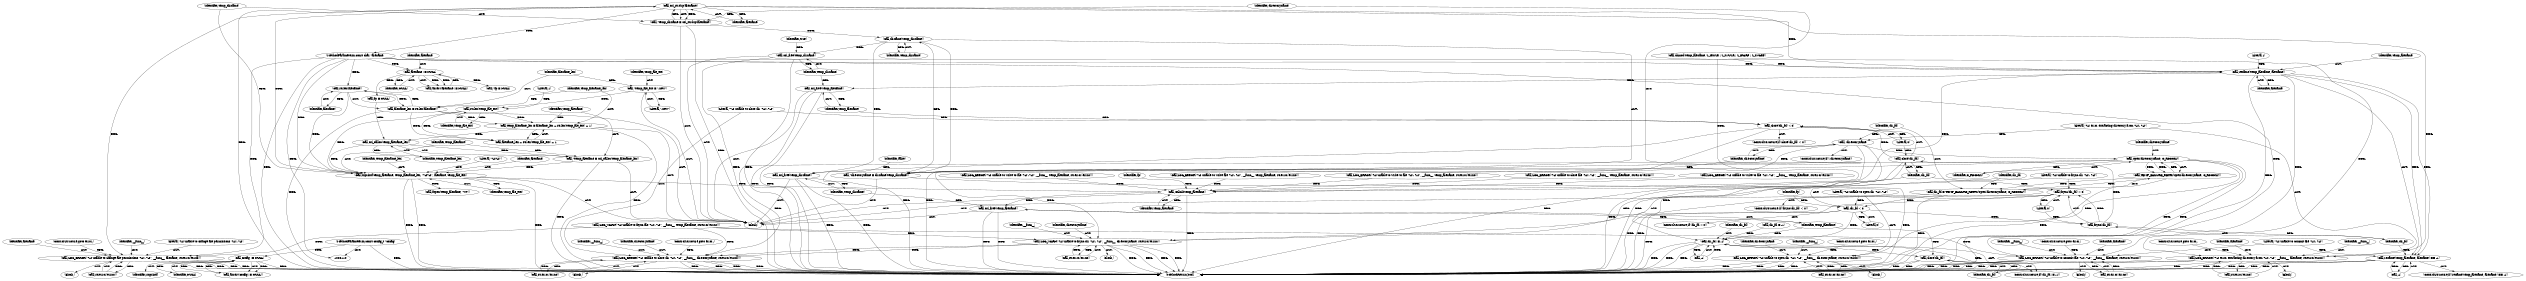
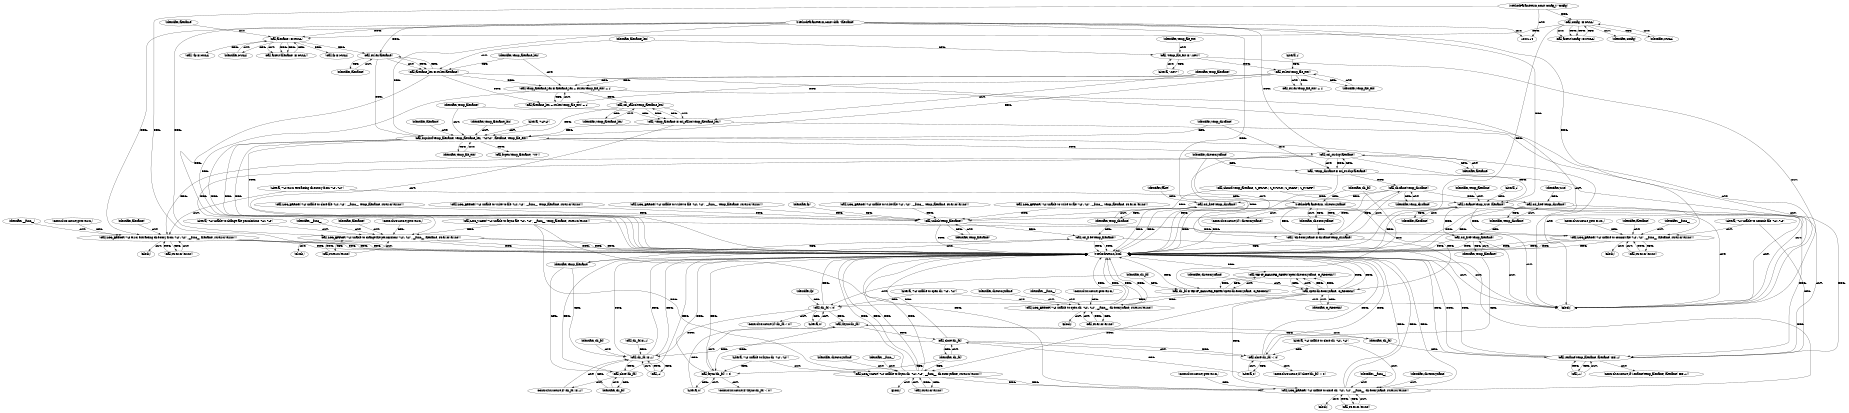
edge "(Call,osi_strdup(filename))" -> "(MethodParameterIn,const char *filename)": reversed
edge "(Call,config != NULL)" -> "(Call,filename != NULL)": added, label "DDG:"
edge "(Call,filename != NULL)" -> "(Call,strlen(filename))": added, label "DDG:"
node "(Call,rename(temp_filename, filename))": label "(Call,rename(temp_filename, filename))" -> "(Call,rename(temp_true, filename))"
node "(Call,strlen(temp_file_ext) + 1)": added
edge "(Call,fp = NULL)" -> "(Call,osi_calloc(temp_filename_len))": now "(Call,*temp_filename = osi_calloc(temp_filename_len))" -> "(Call,osi_calloc(temp_filename_len))"
node "(Call,!directoryname)": label "(Call,!directoryname)" -> "(MethodParameterIn,!directoryname)"
edge "(MethodParameterIn,const char *filename)" -> "1000114": label "DDG: " -> "AST: "
edge "(Call,*temp_filename = osi_calloc(temp_filename_len))" -> "(MethodReturn,bool)": label "DDG: " -> "AST: "
edge "(Call,*directoryname = dirname(temp_dirname))" -> "(MethodReturn,bool)": label "DDG: " -> "CFG: "
edge "(Call,dir_fd != -1)" -> "(ControlStructure,if (dir_fd != -1))": reversed
edge "(Call,TEMP_FAILURE_RETRY(open(directoryname, O_RDONLY)))" -> "(MethodReturn,bool)": reversed
node "(Identifier,snprintf)": label "(Identifier,snprintf)" -> "(Identifier,config)"
